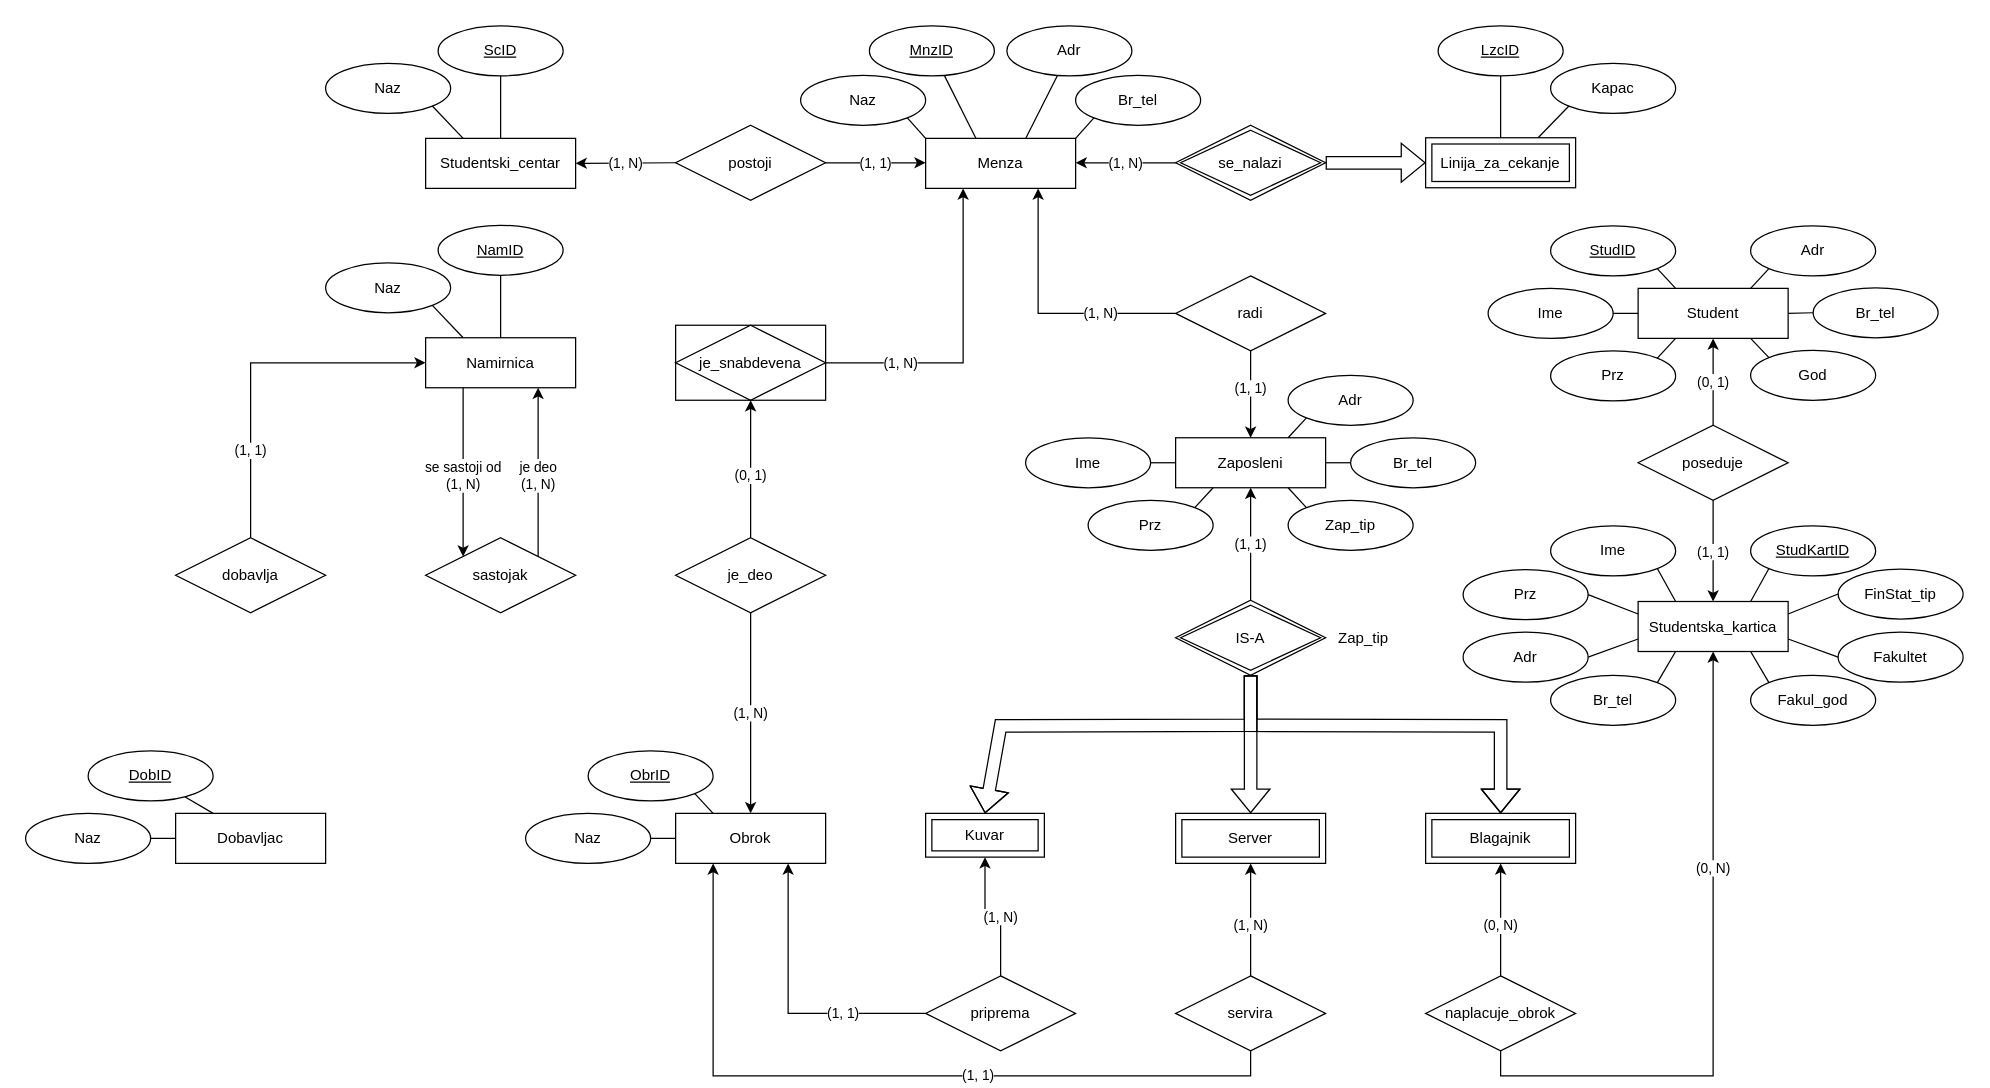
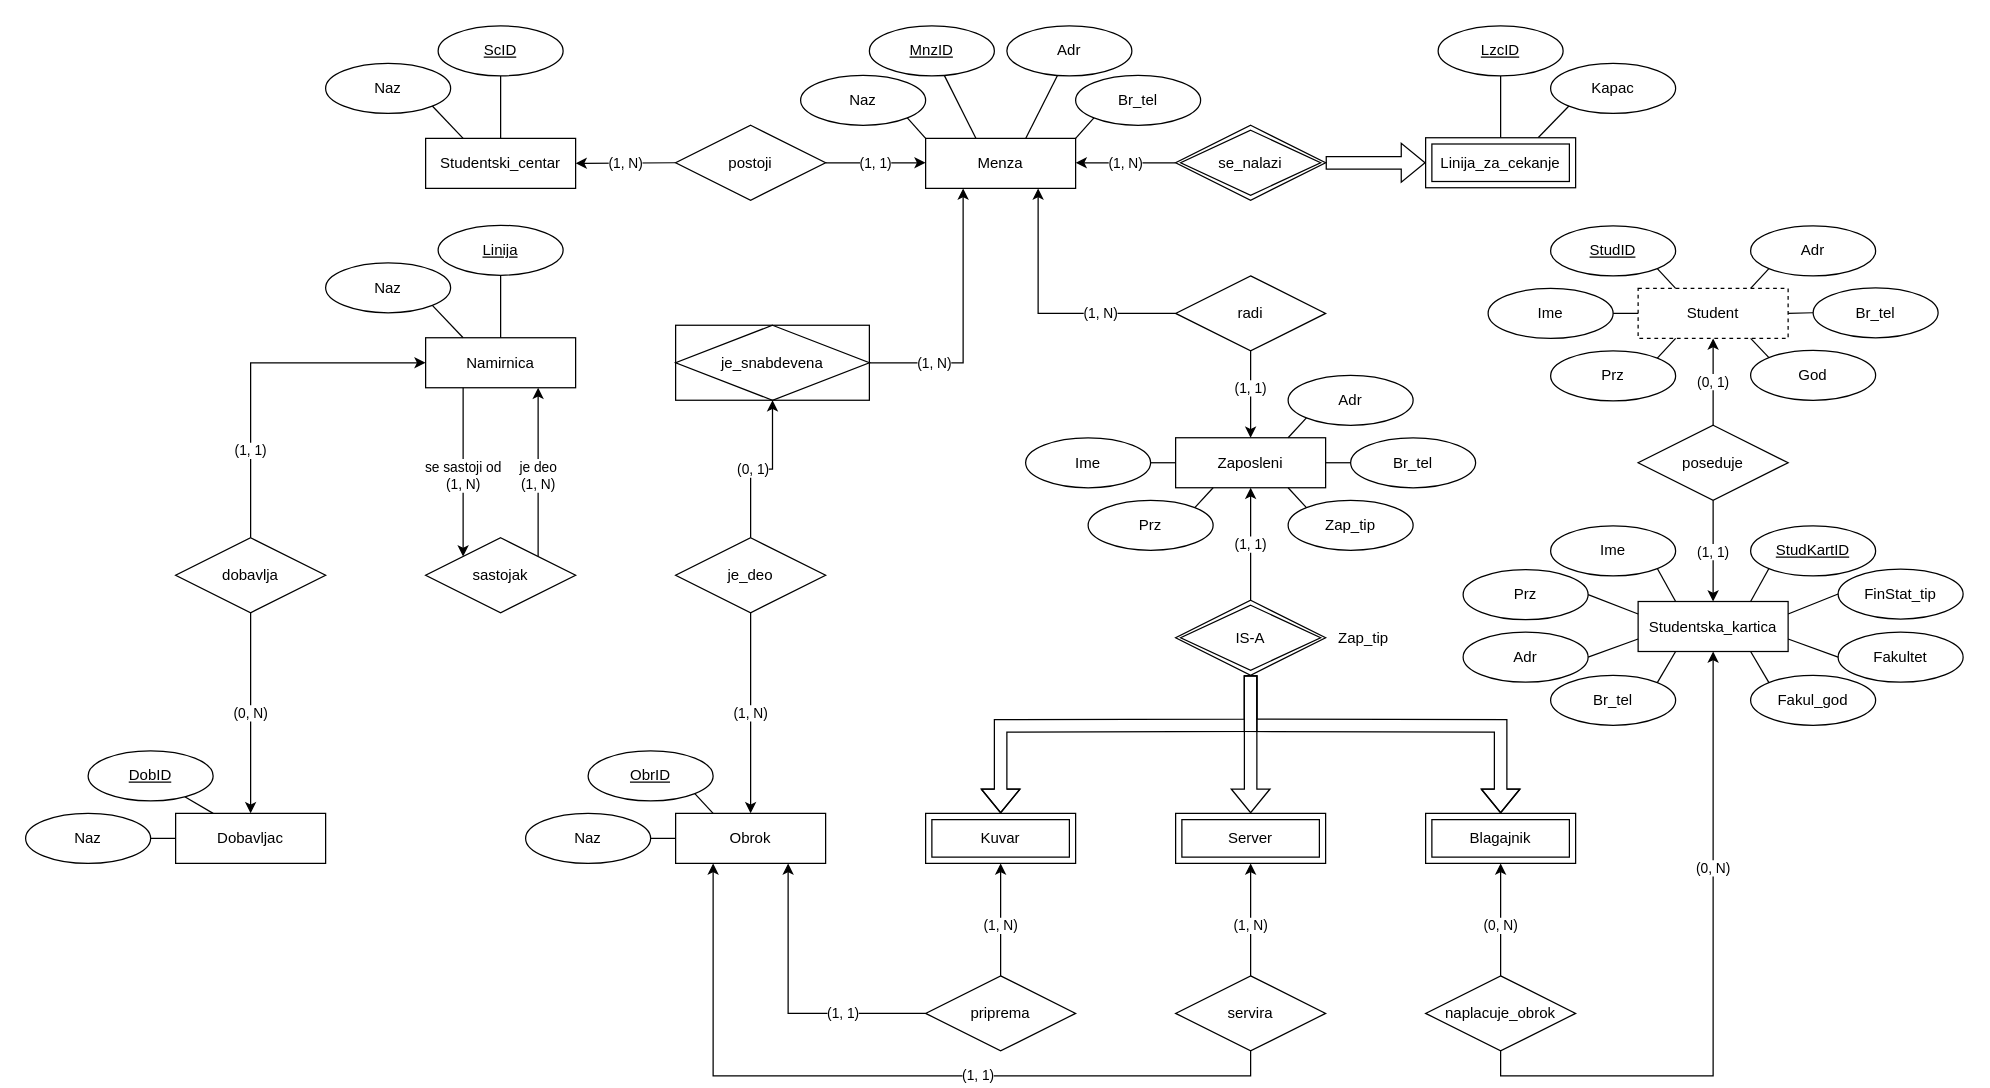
node "NamID": label "NamID" -> "Linija"
node "Student": style solid -> dashed
node "je_snabdevena": size 150x75 -> 194x75
edge "dobavlja" -> "Dobavljac": added, label "(0, N)"
node "Kuvar": size 119x44 -> 150x50
